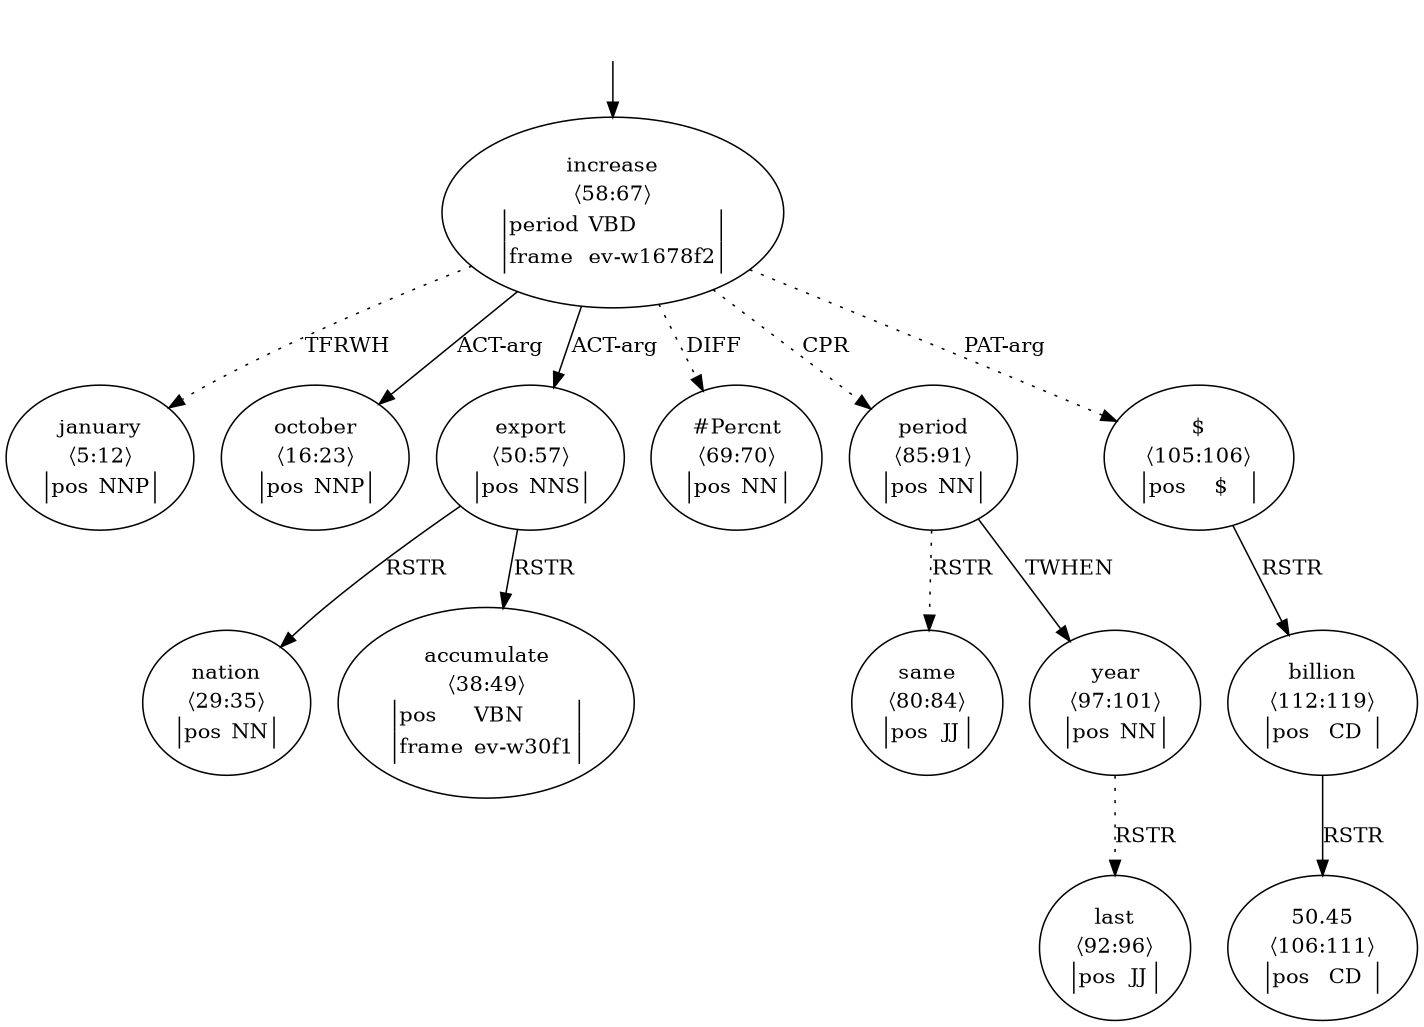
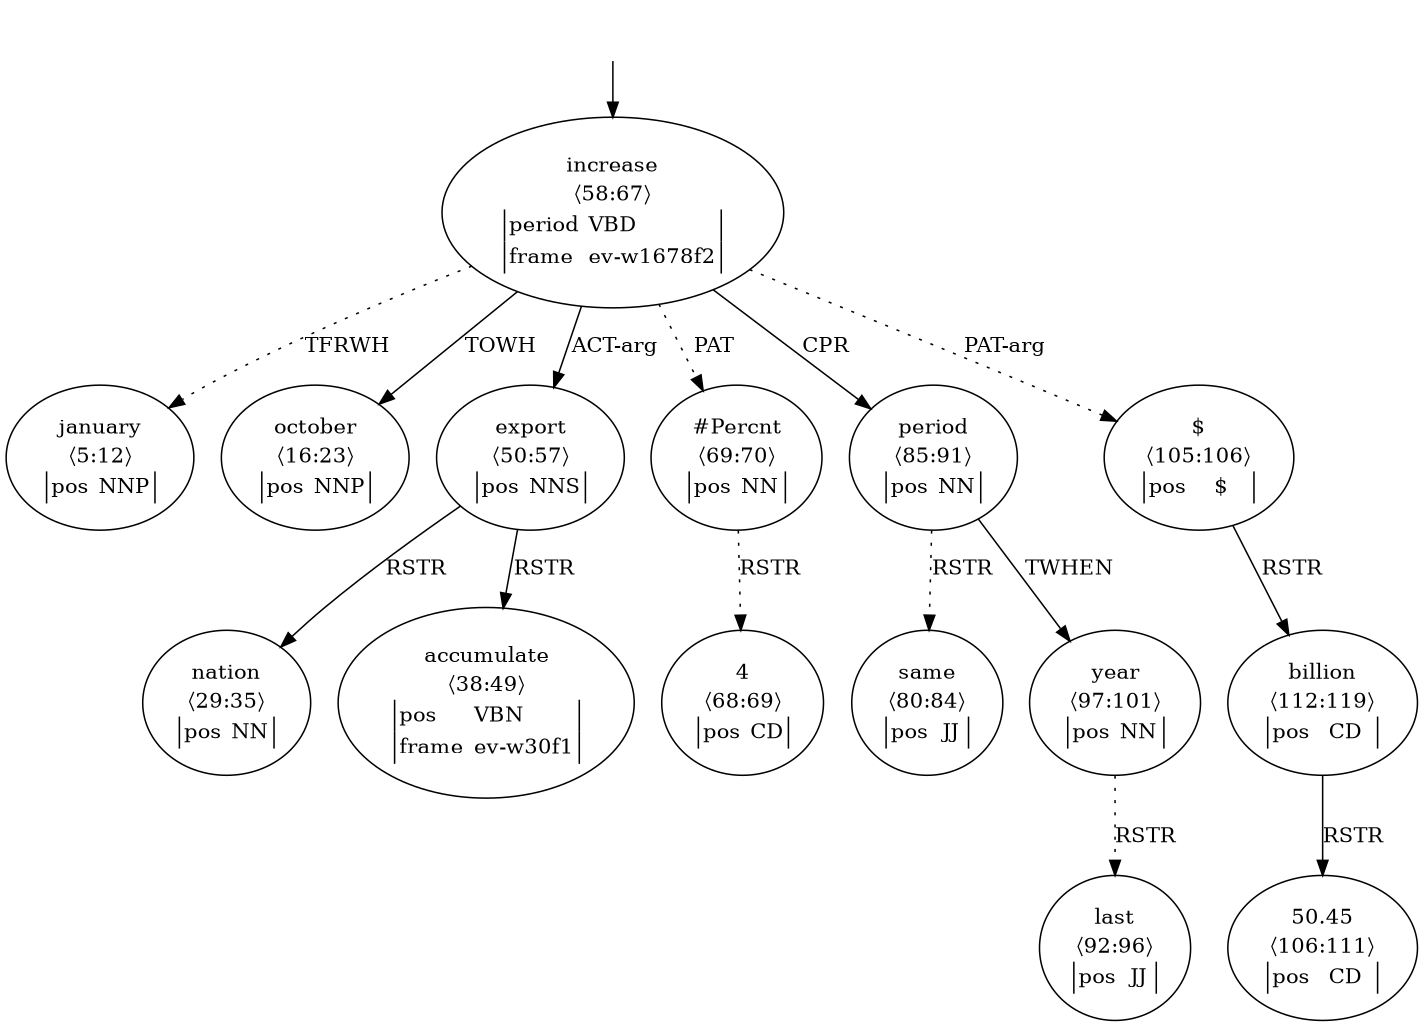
edge "increase" -> "period": style dotted -> solid
edge "increase" -> "october": label "ACT-arg" -> "TOWH"
edge "increase" -> "#Percnt": label "DIFF" -> "PAT"
node "4": added
